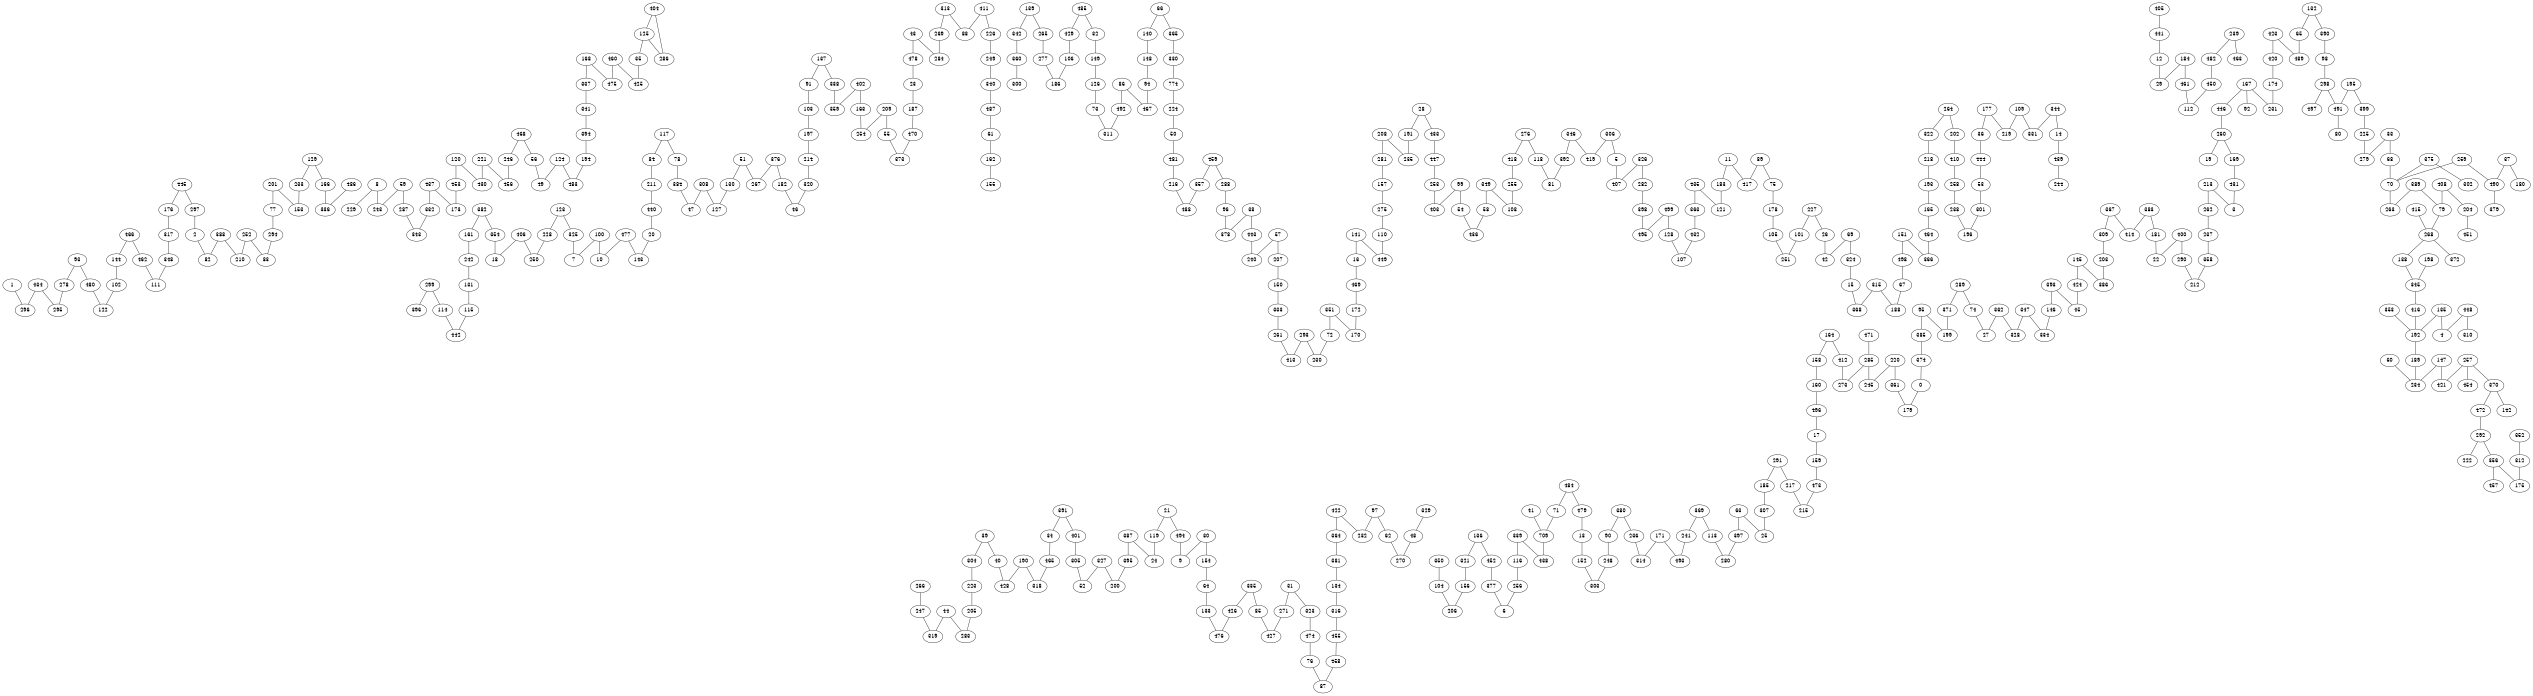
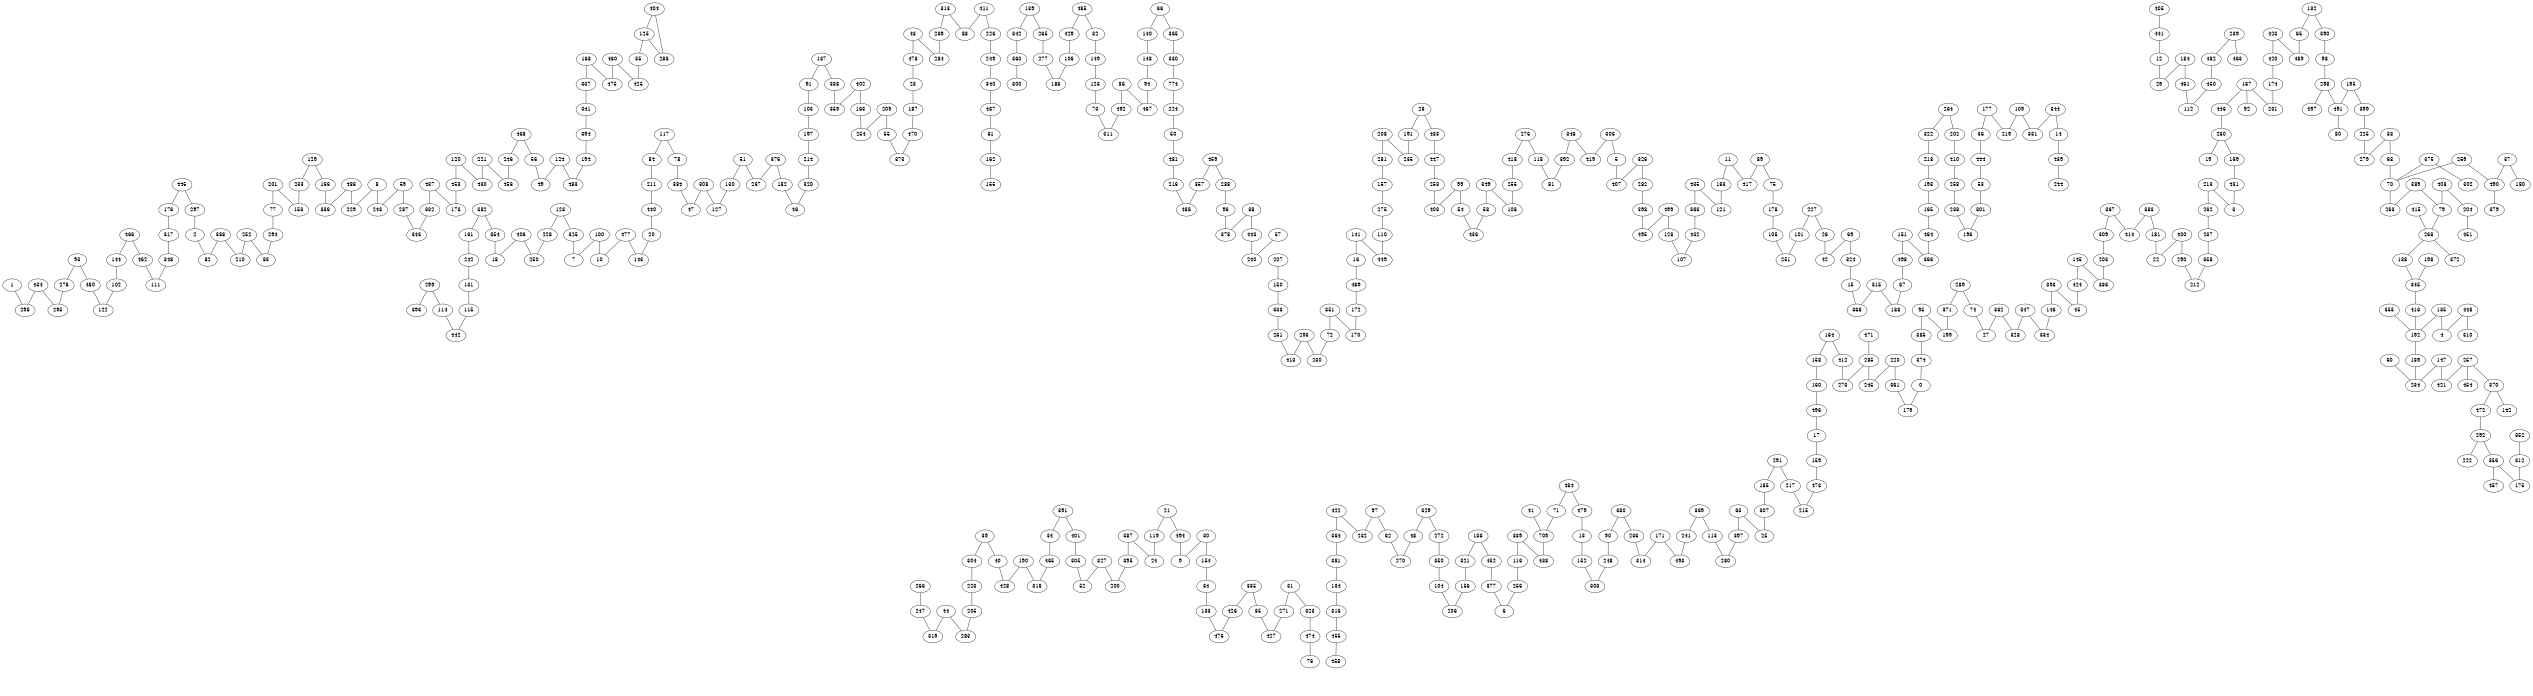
edge "486" -- "229": added
edge "57" -- "207": removed
node "272": added
node "87": removed
